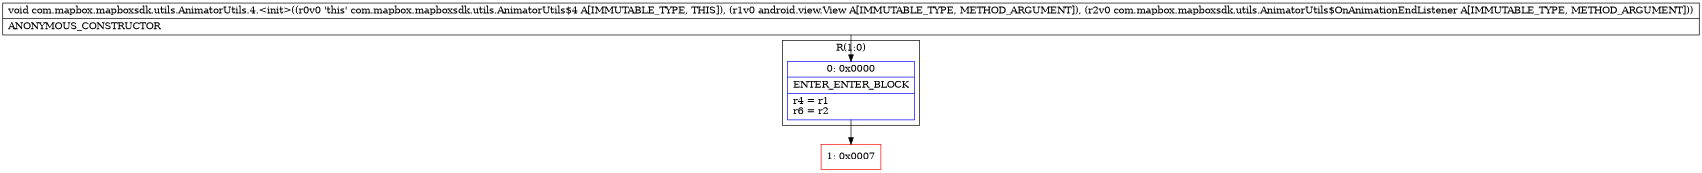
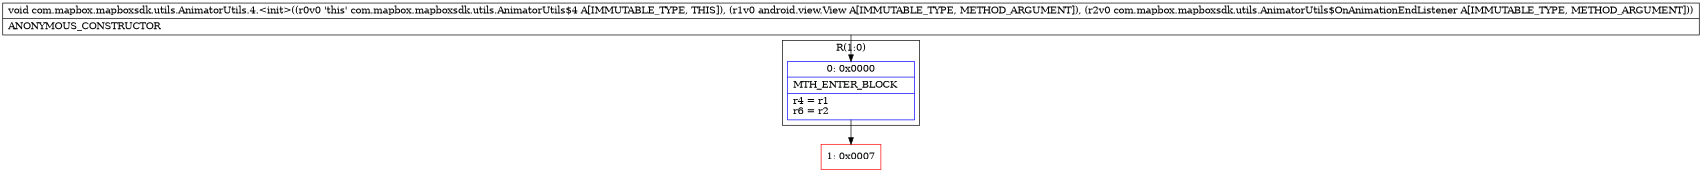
node "0: 0x0000": text "ENTER_ENTER_BLOCK" -> "MTH_ENTER_BLOCK"
